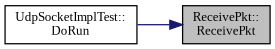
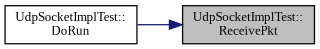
node "ReceivePkt:: ReceivePkt": label "ReceivePkt:: ReceivePkt" -> "UdpSocketImplTest:: ReceivePkt"
